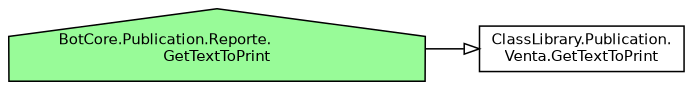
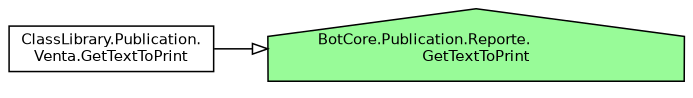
edge "BotCore.Publication.Reporte. GetTextToPrint" -> "ClassLibrary.Publication. Venta.GetTextToPrint": reversed
